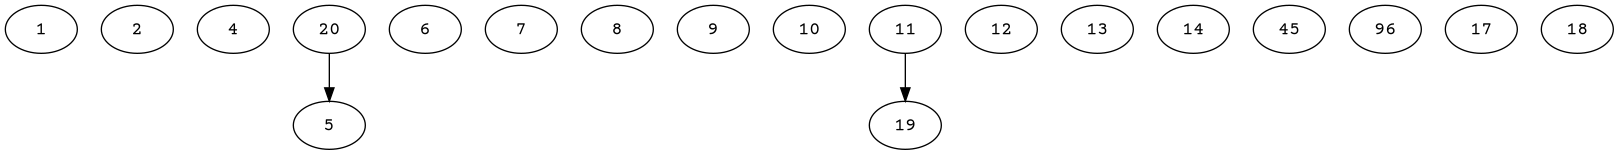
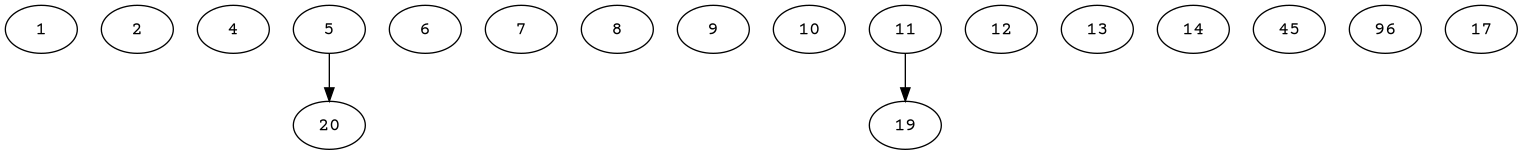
node "18": removed
edge "20" -> "5": reversed
